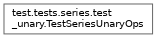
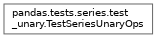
node "test.tests.series.test _unary.TestSeriesUnaryOps": label "test.tests.series.test _unary.TestSeriesUnaryOps" -> "pandas.tests.series.test _unary.TestSeriesUnaryOps"
